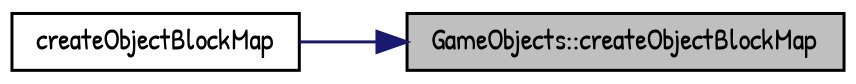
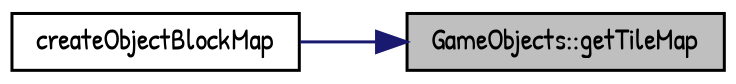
node "GameObjects::createObjectBlockMap": label "GameObjects::createObjectBlockMap" -> "GameObjects::getTileMap"
